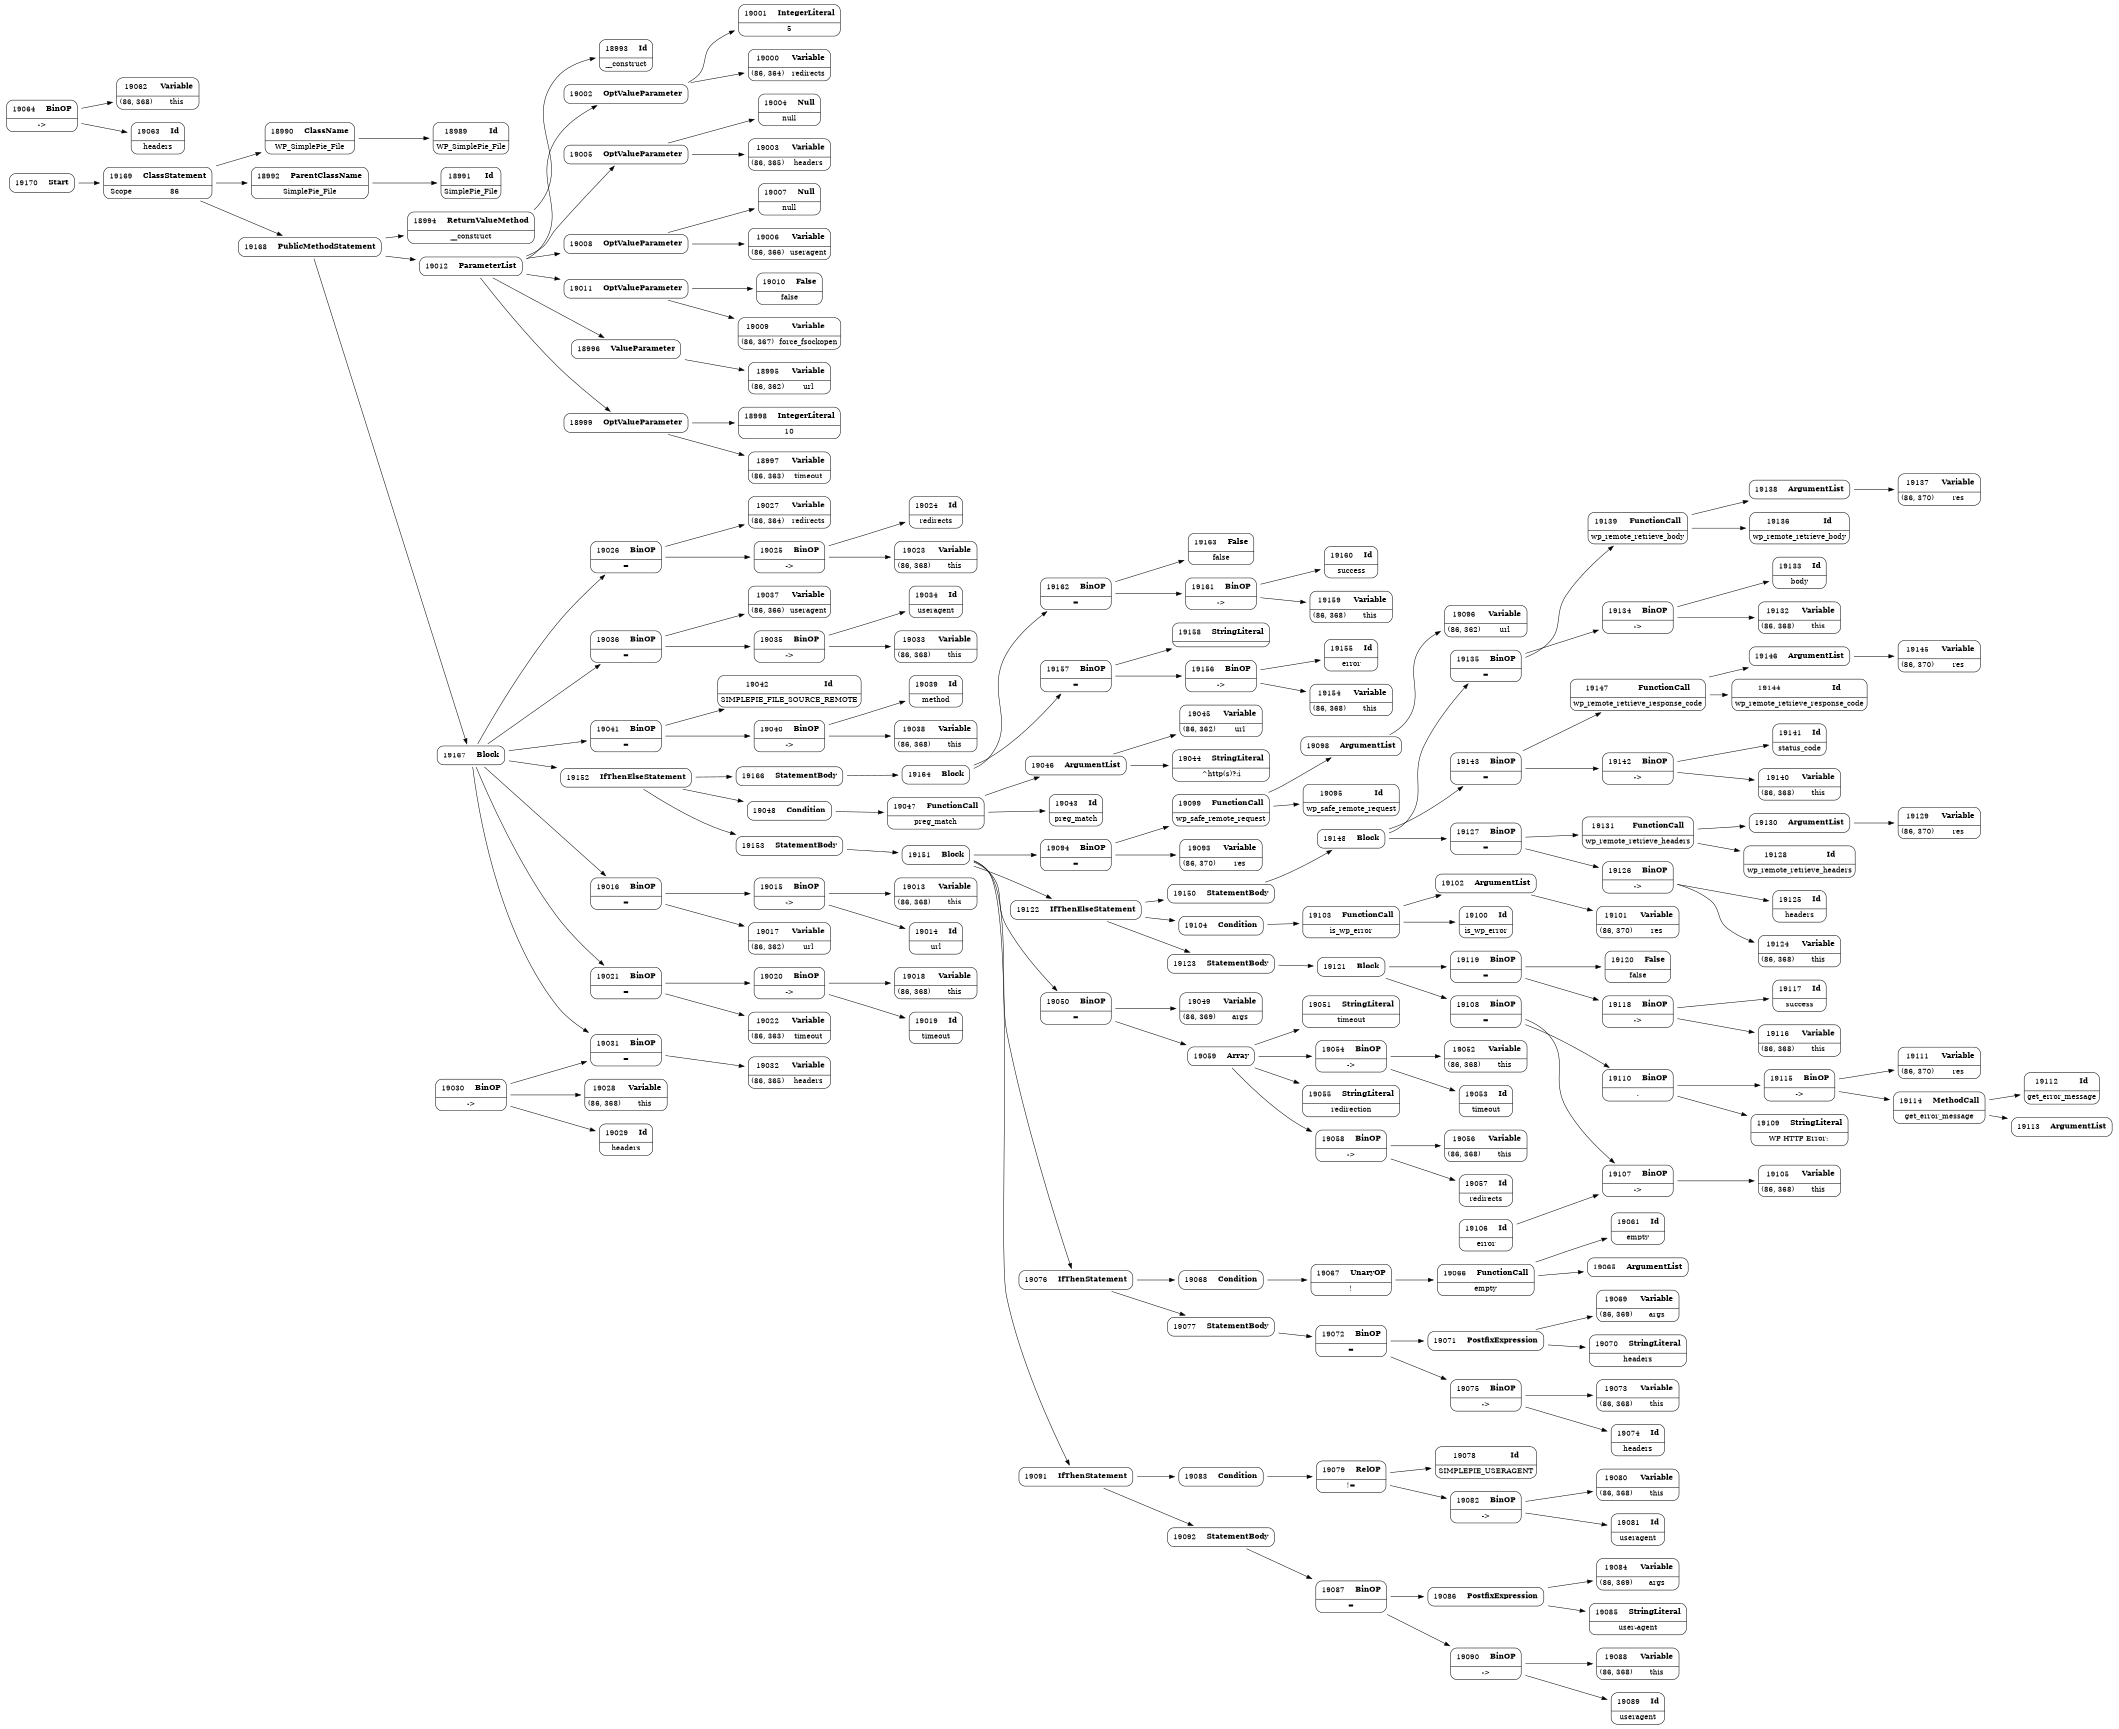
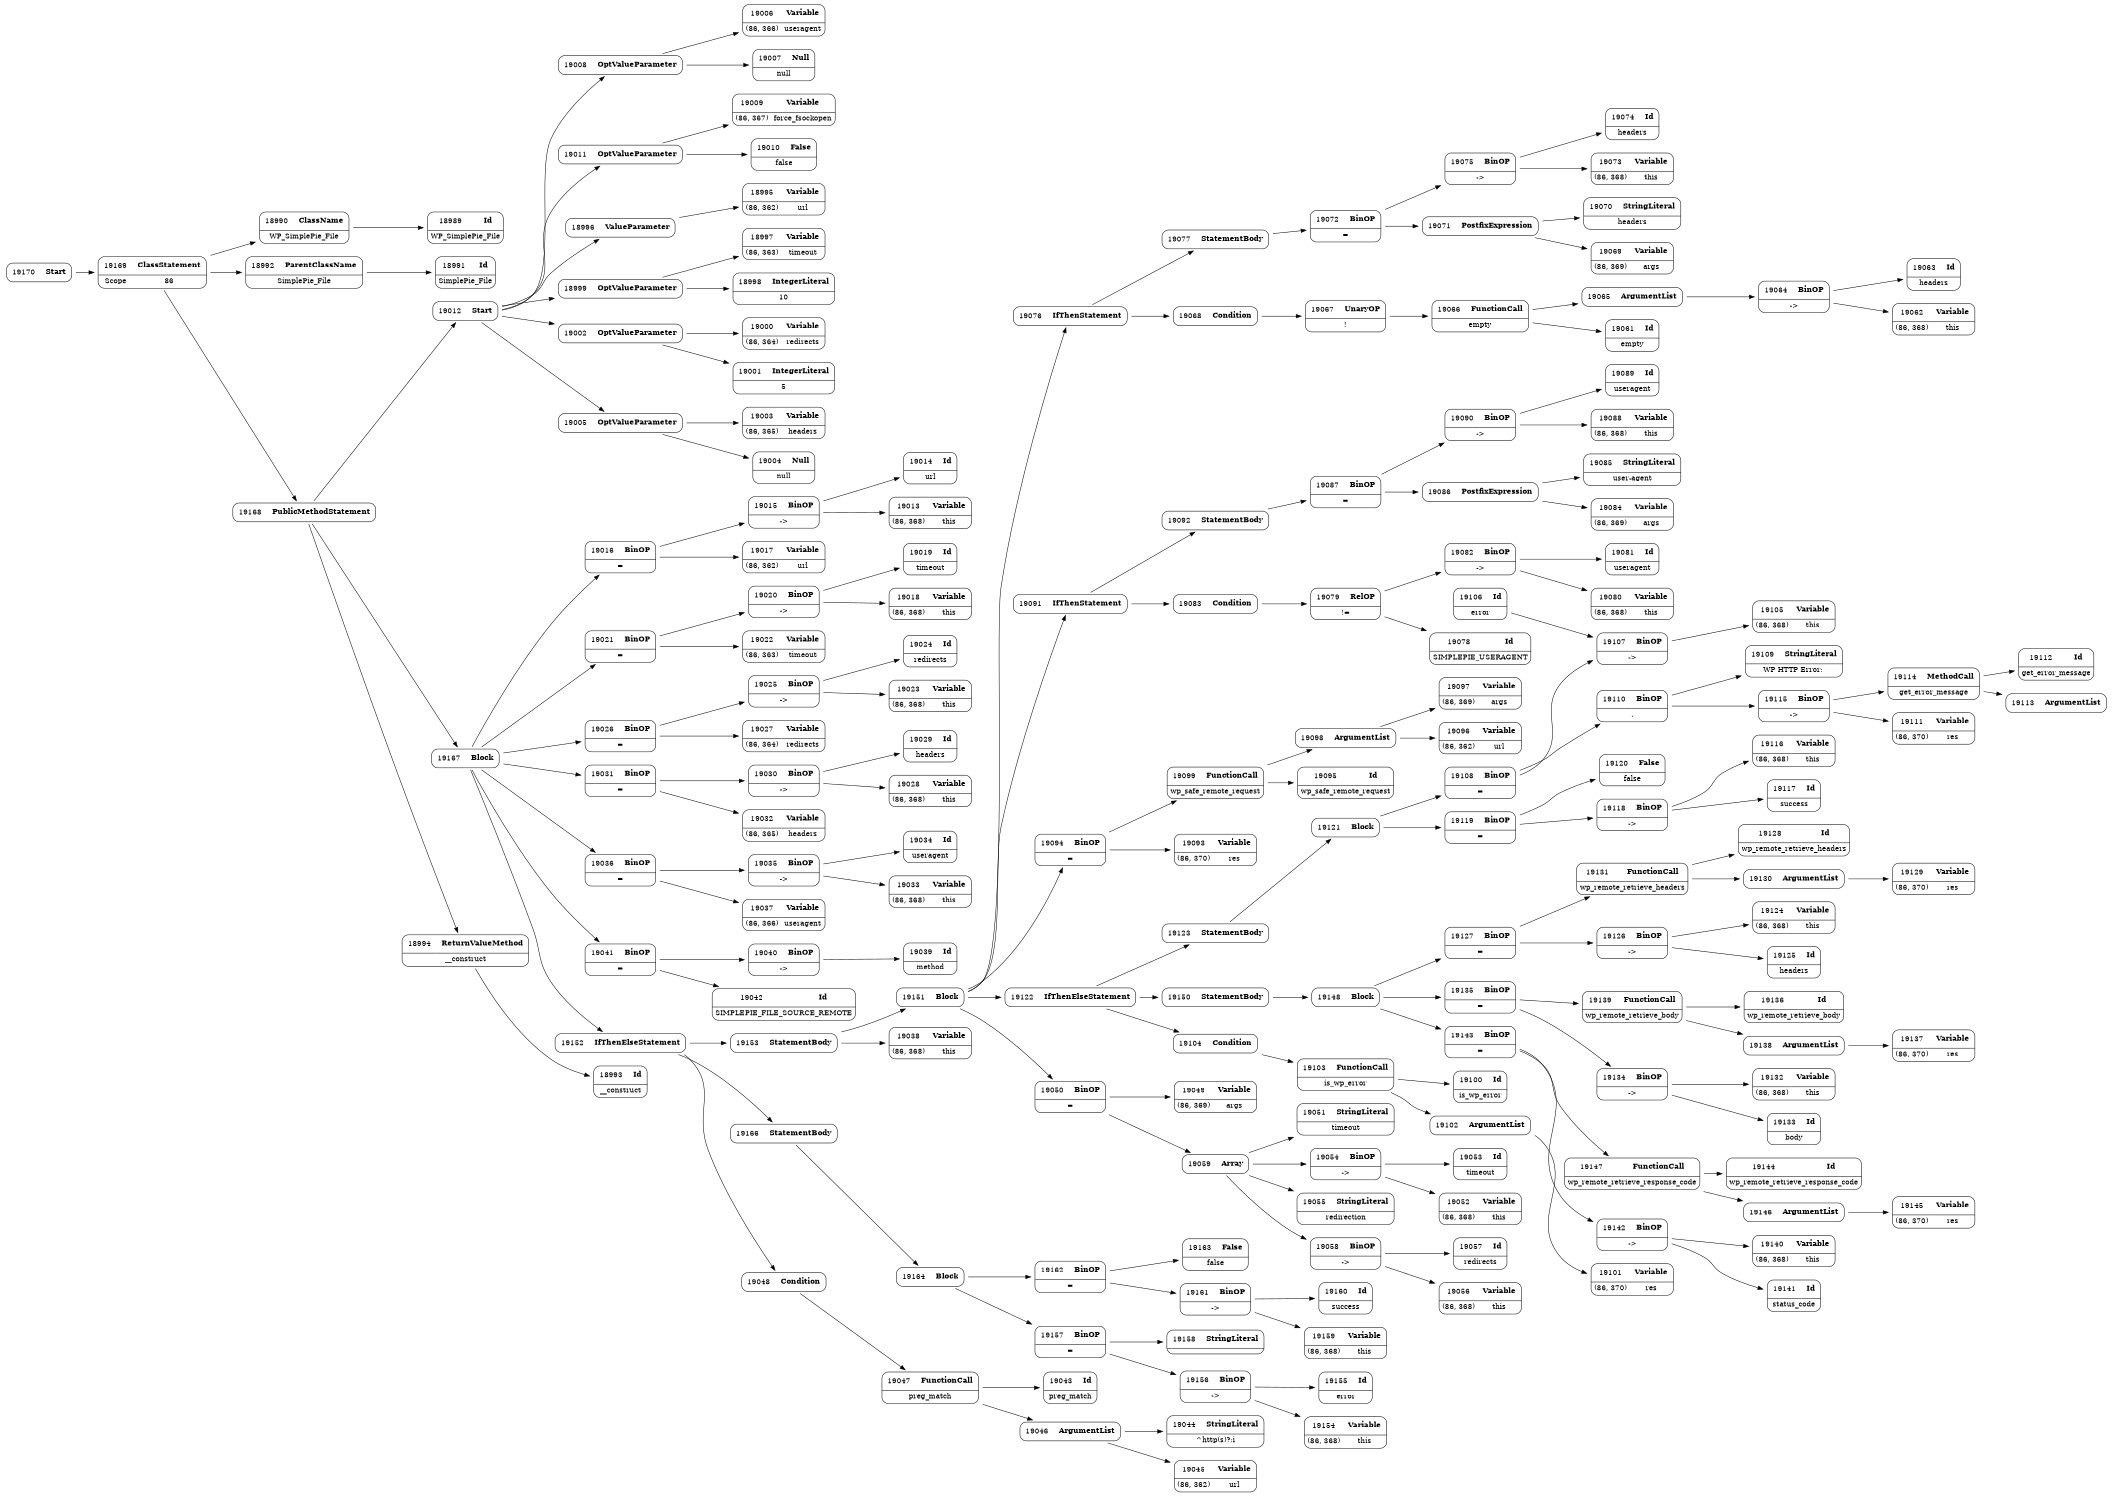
node "19012": text "ParameterList" -> "Start"
edge "19065" -> "19064": added
node "19097": added
edge "19040" -> "19038": now "19153" -> "19038"
edge "19030" -> "19031": reversed
